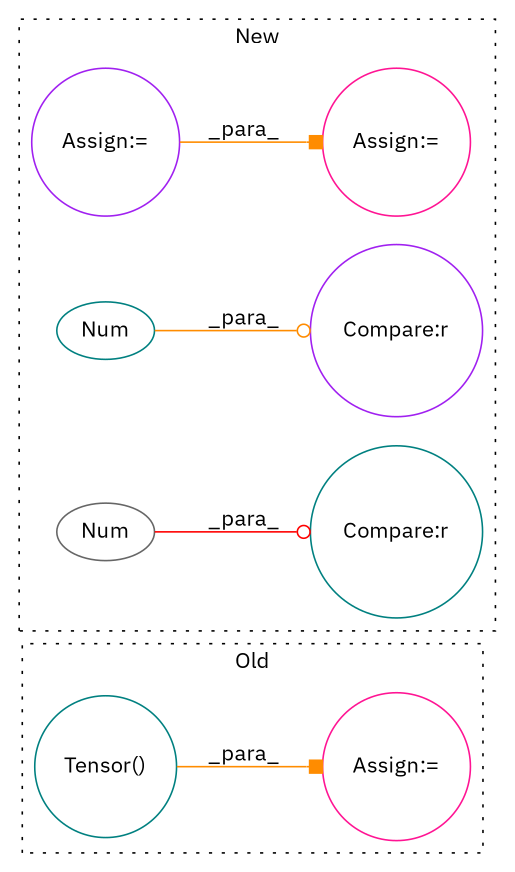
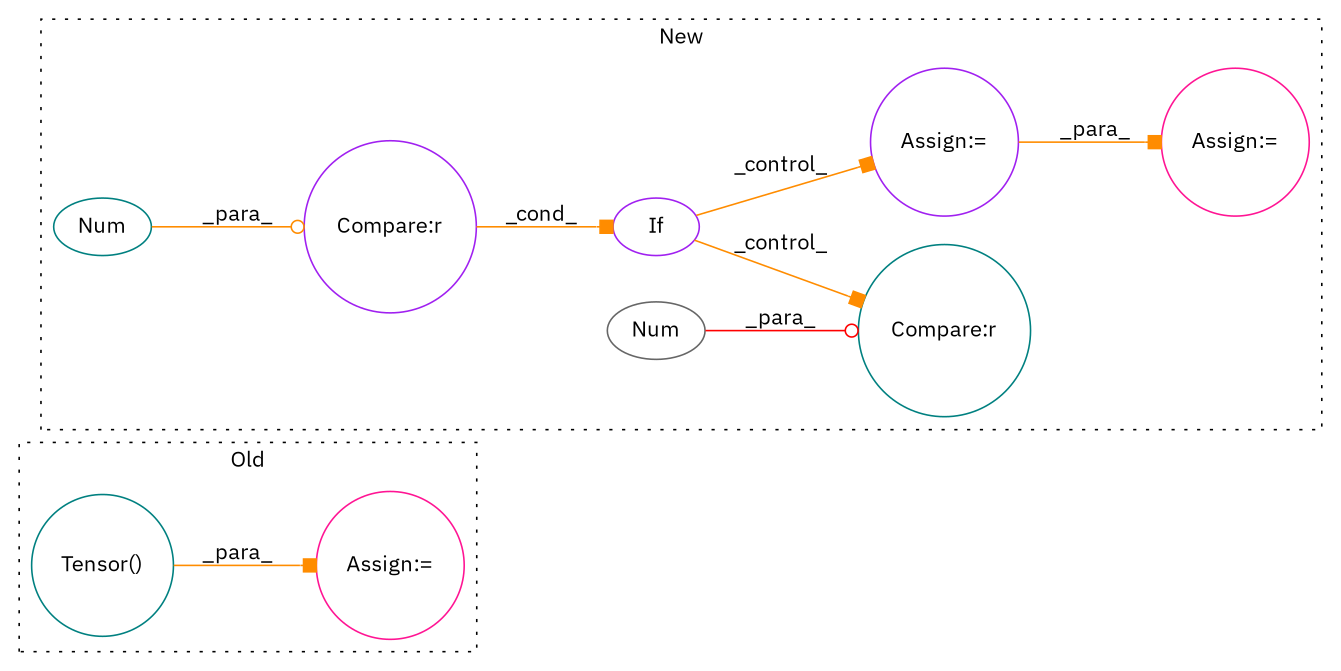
node "If": added
